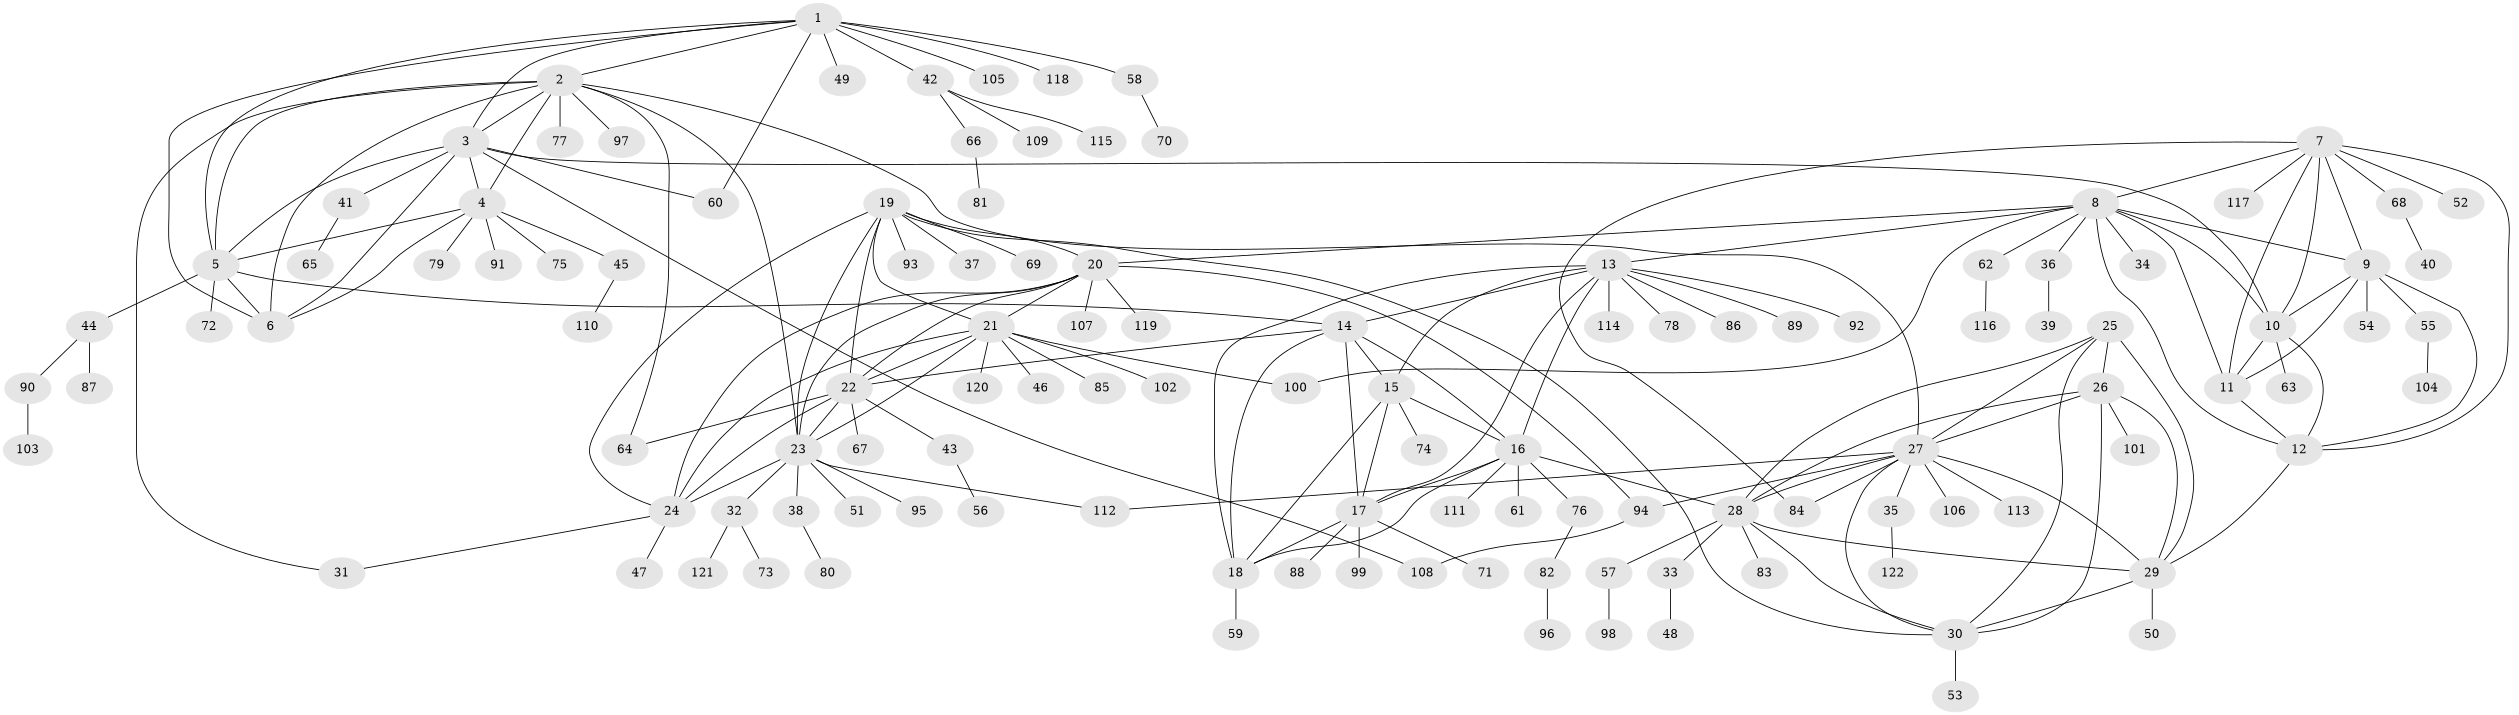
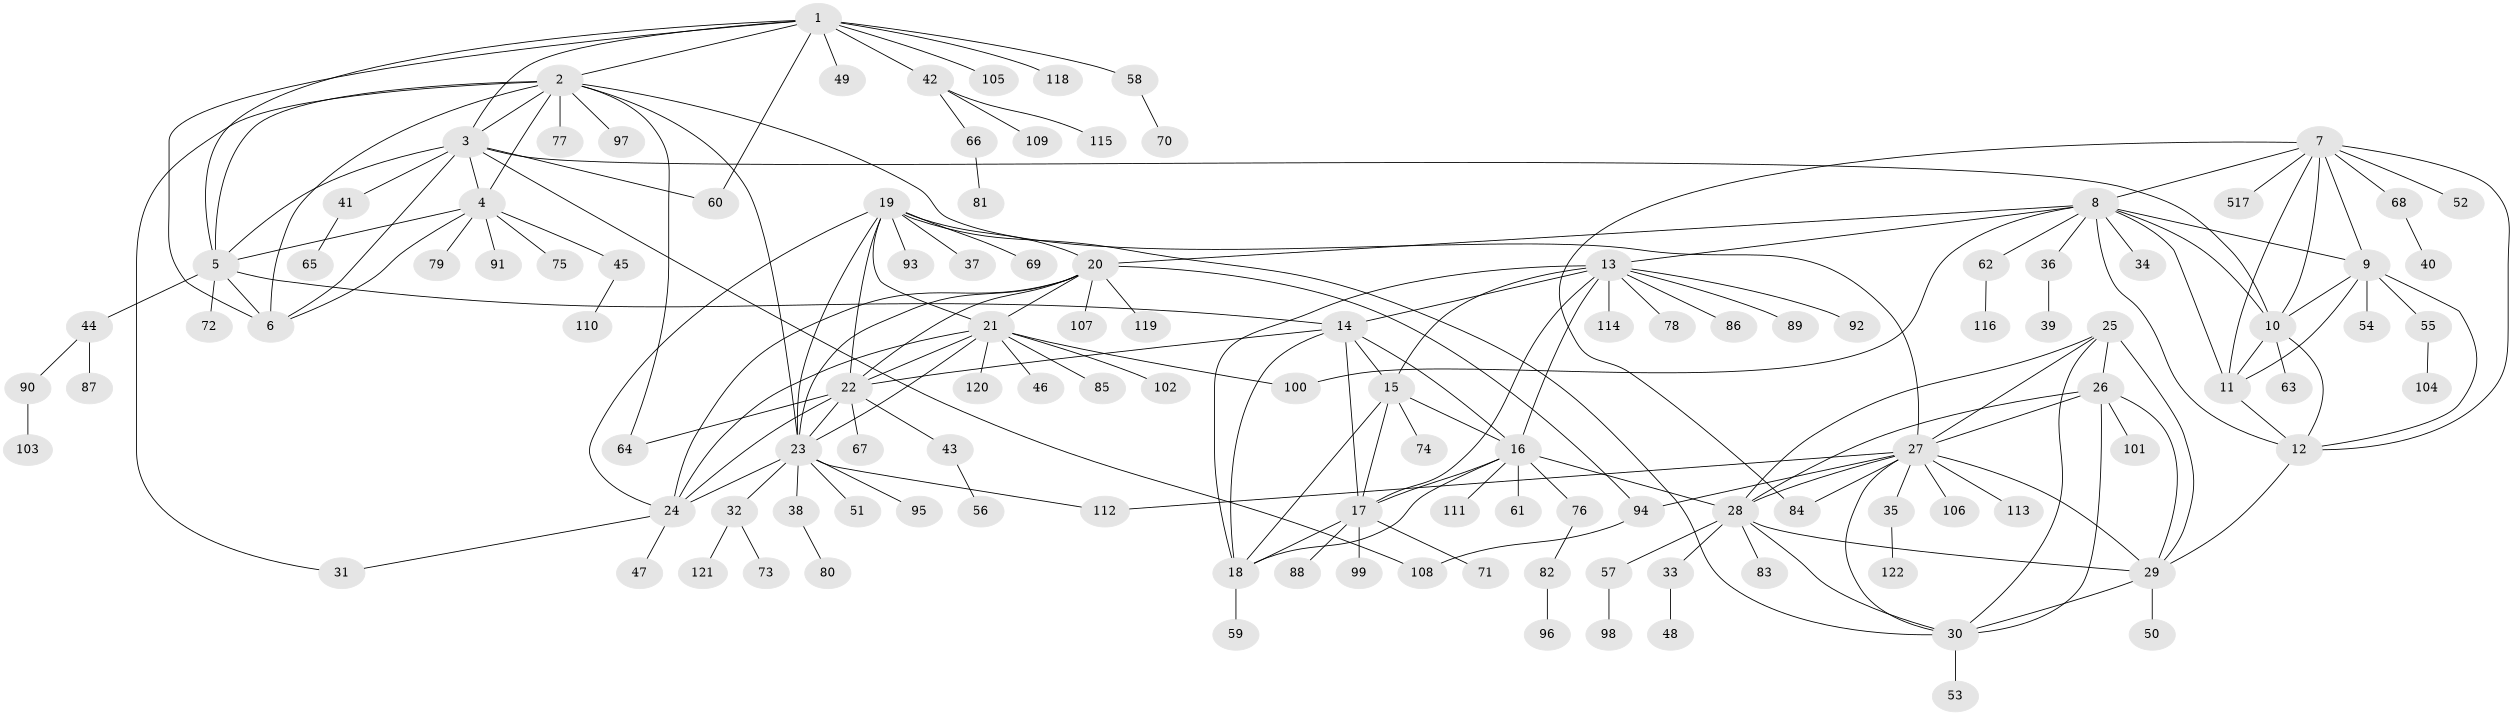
node "117": label "117" -> "517"
